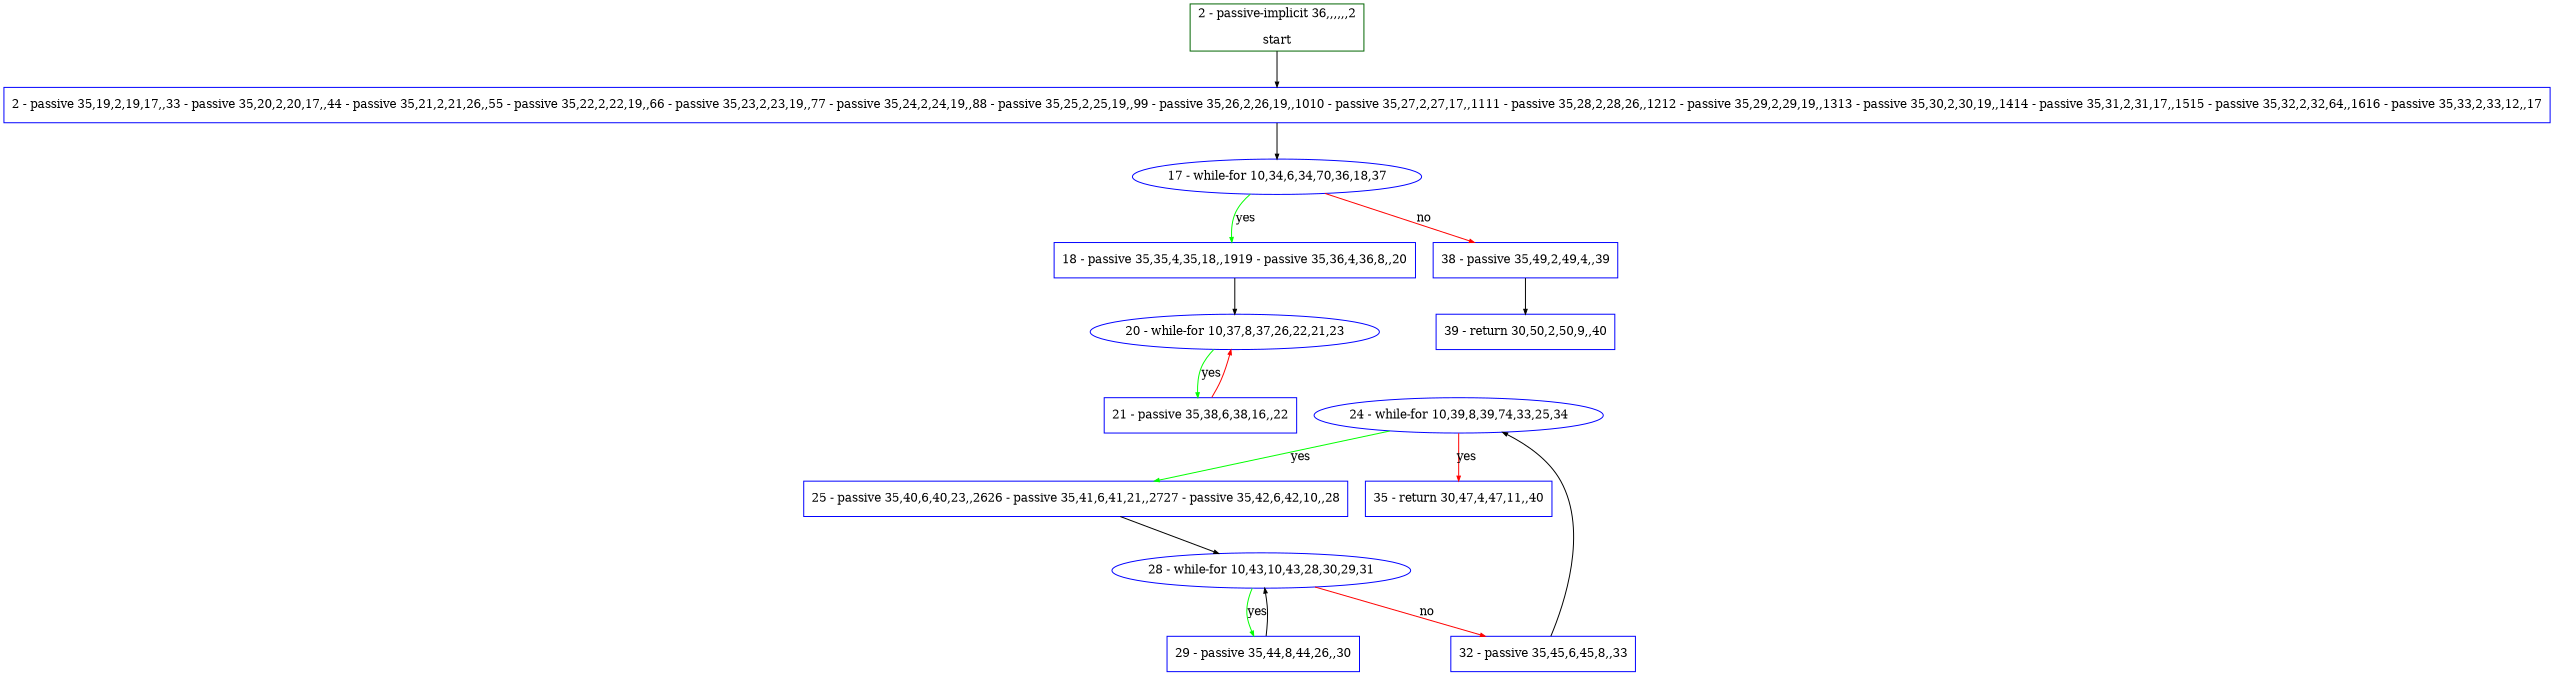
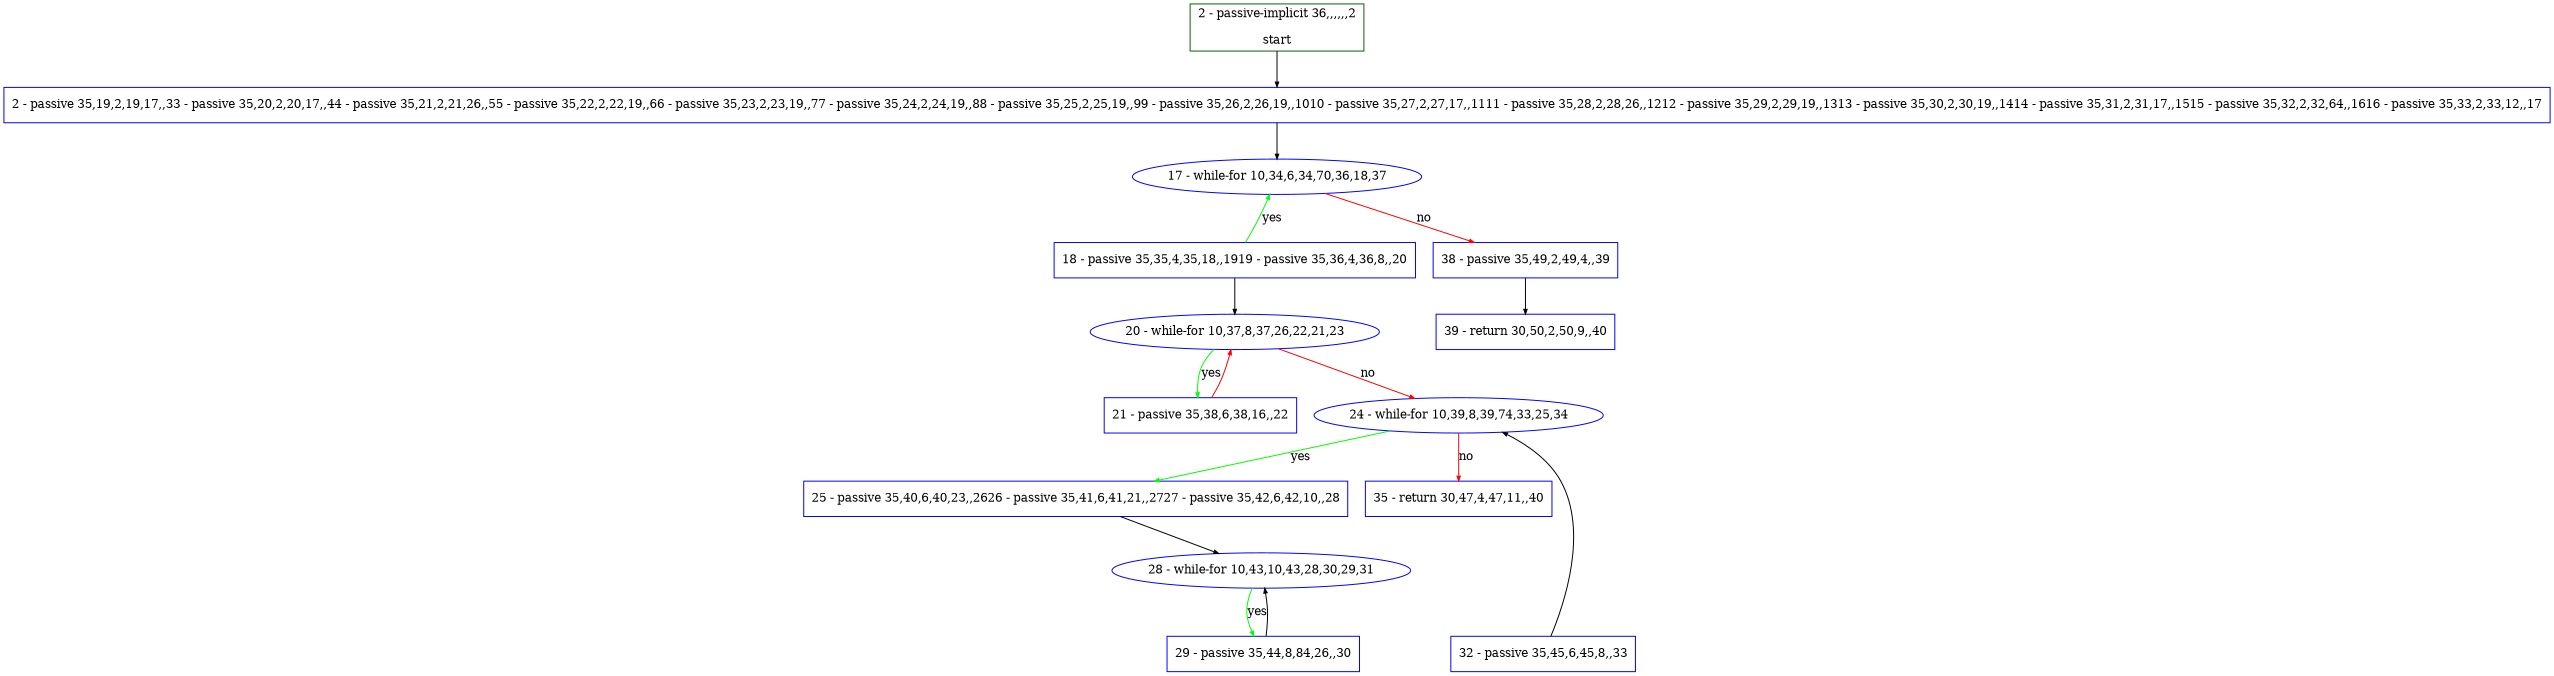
edge "17 - while-for 10,34,6,34,70,36,18,37" -> "18 - passive 35,35,4,35,18,,1919 - passive 35,36,4,36,8,,20": reversed
edge "20 - while-for 10,37,8,37,26,22,21,23" -> "24 - while-for 10,39,8,39,74,33,25,34": added, label "no"
edge "24 - while-for 10,39,8,39,74,33,25,34" -> "35 - return 30,47,4,47,11,,40": label "yes" -> "no"
edge "28 - while-for 10,43,10,43,28,30,29,31" -> "32 - passive 35,45,6,45,8,,33": removed, label "no"
node "29 - passive 35,44,8,44,26,,30": label "29 - passive 35,44,8,44,26,,30" -> "29 - passive 35,44,8,84,26,,30"
